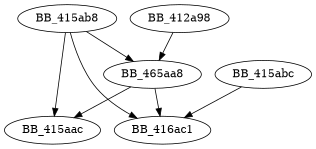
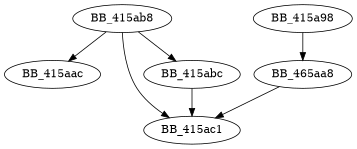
node "BB_412a98": label "BB_412a98" -> "BB_415a98"
edge "BB_415ab8" -> "BB_465aa8": now "BB_415ab8" -> "BB_415abc"
edge "BB_465aa8" -> "BB_415aac": removed
node "BB_416ac1": label "BB_416ac1" -> "BB_415ac1"
